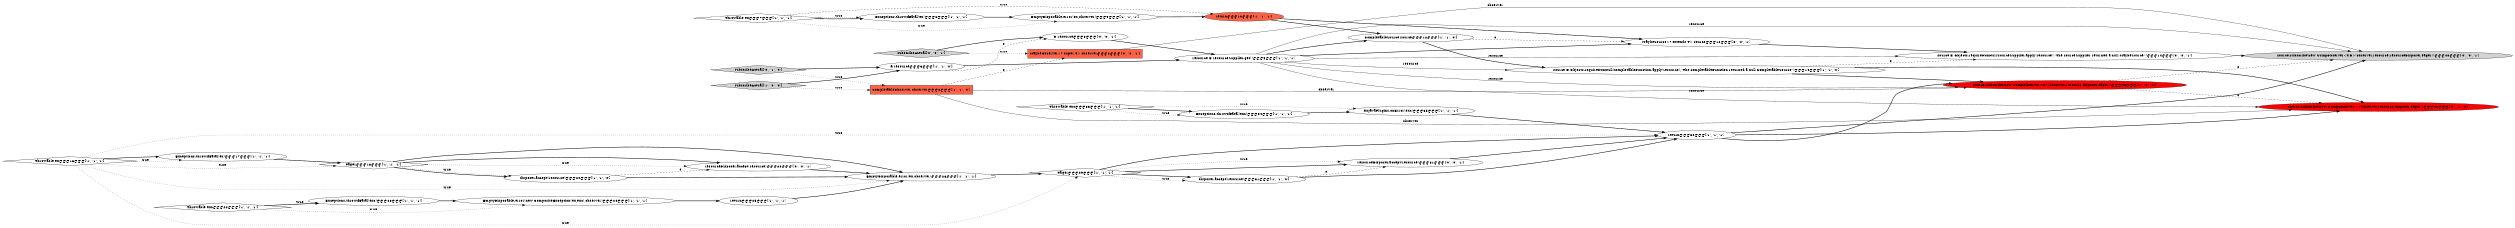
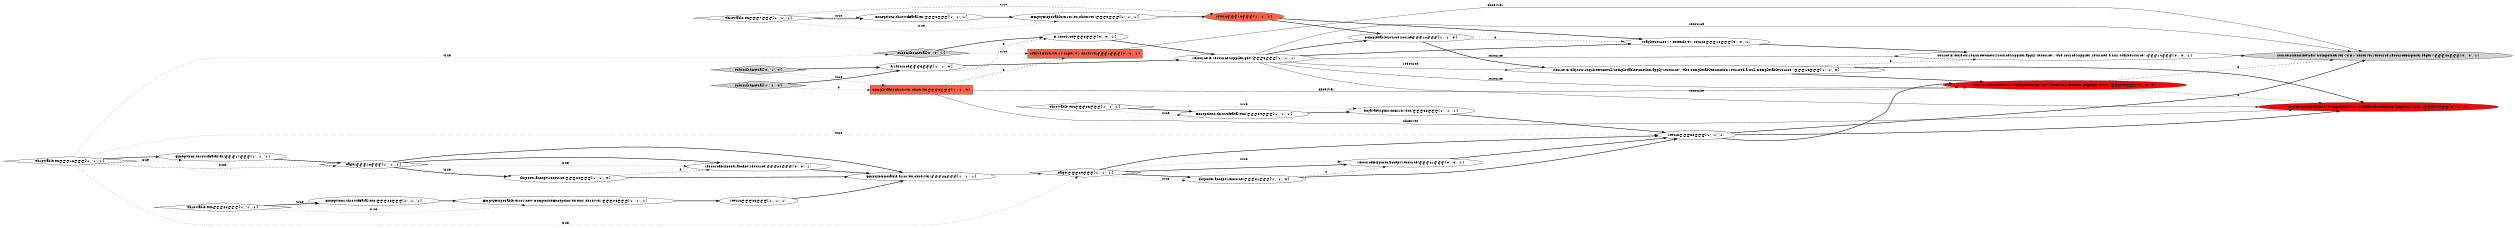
edge "subscribeActual['1', '0', '0']" -> "CompletableObserver observer@@@2@@@['1', '1', '0']": label "true" -> "0"
edge "Throwable ex@@@16@@@['1', '1', '1']" -> "eager@@@18@@@['1', '1', '1']": style dotted -> dashed
edge "EmptyDisposable.error(ex,observer)@@@28@@@['1', '1', '1']" -> "!eager@@@29@@@['1', '1', '1']": style bold -> solid
edge "Throwable ex@@@16@@@['1', '1', '1']" -> "EmptyDisposable.error(ex,observer)@@@28@@@['1', '1', '1']": now "Throwable ex@@@16@@@['1', '1', '1']" -> "subscribeActual['0', '0', '1']"
